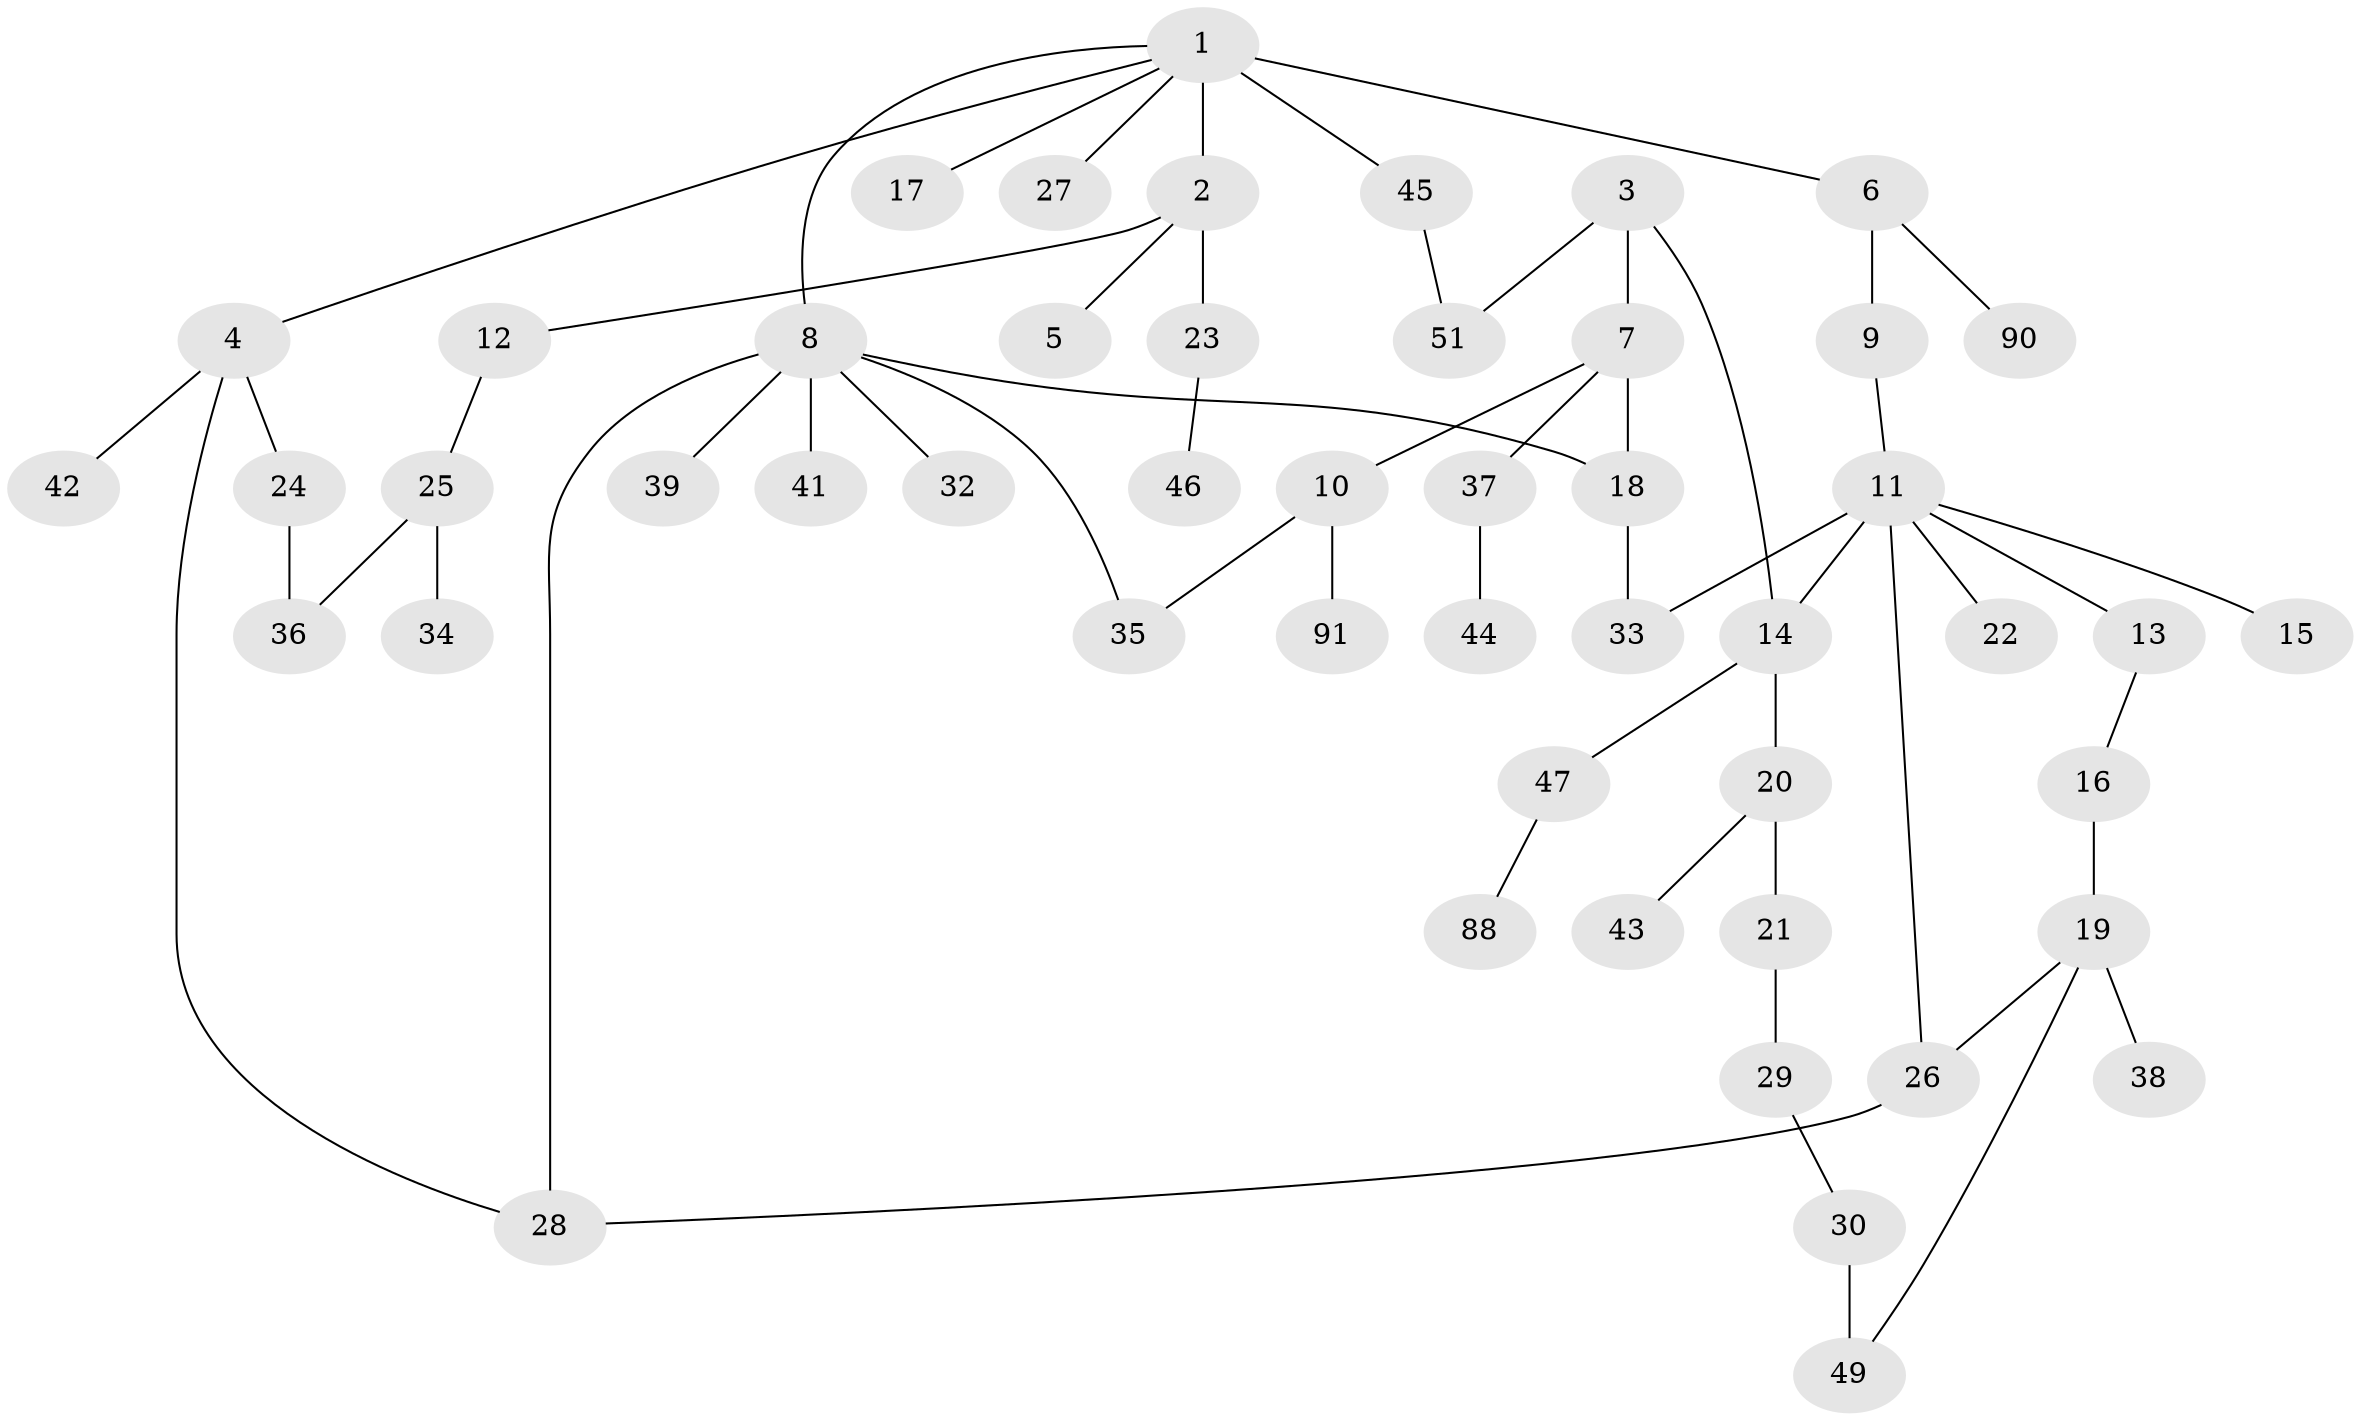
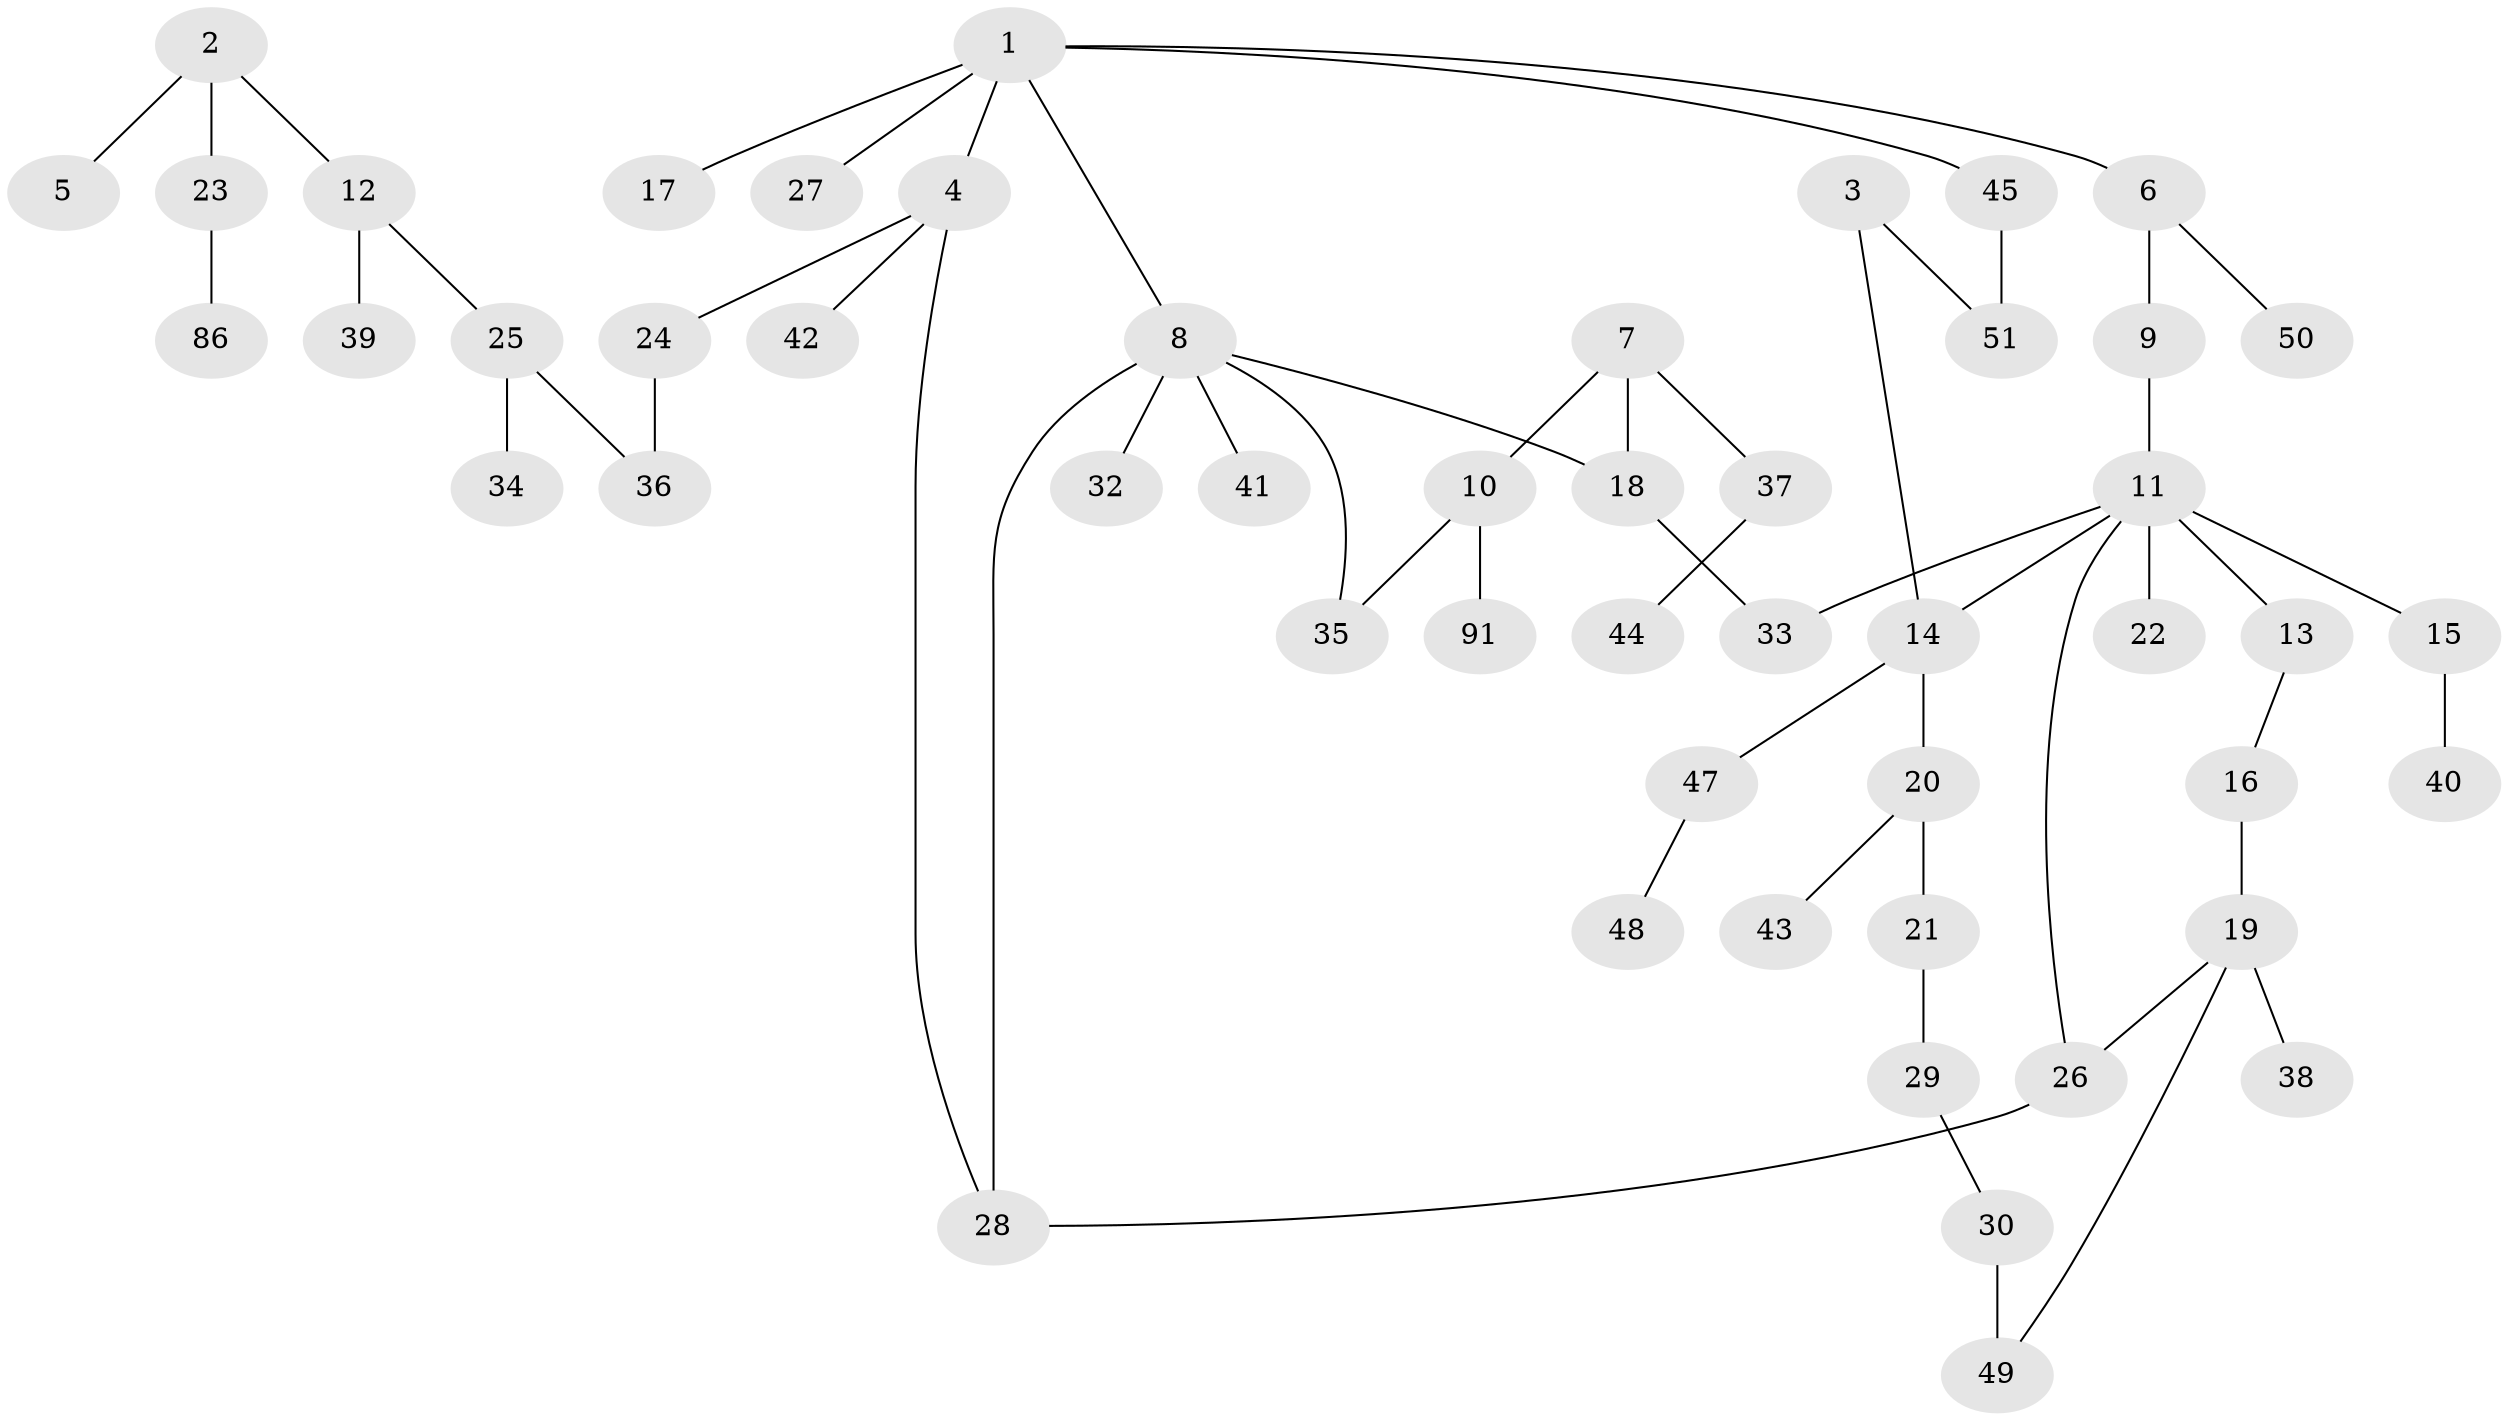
edge "1" -- "2": removed
edge "3" -- "7": removed
node "90": label "90" -> "50"
edge "8" -- "39": now "12" -- "39"
node "46": label "46" -> "86"
node "40": added
node "88": label "88" -> "48"
